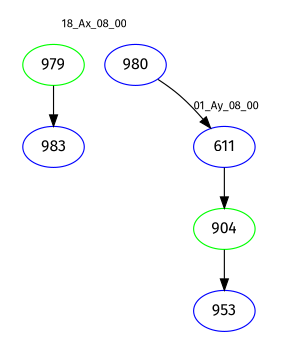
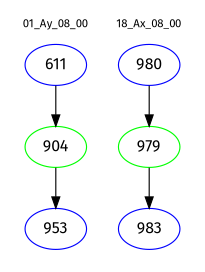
edge "980" -> "611": now "980" -> "979"
